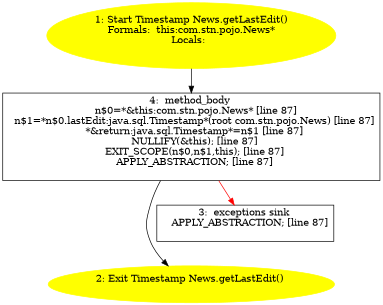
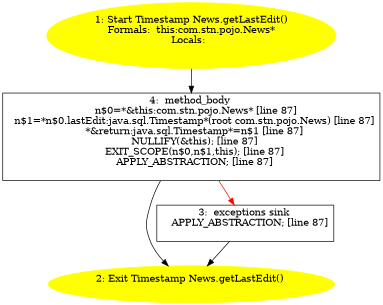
edge "3:  exceptions sink APPLY_ABSTRACTION; [line 87]" -> "2: Exit Timestamp News.getLastEdit()": added
